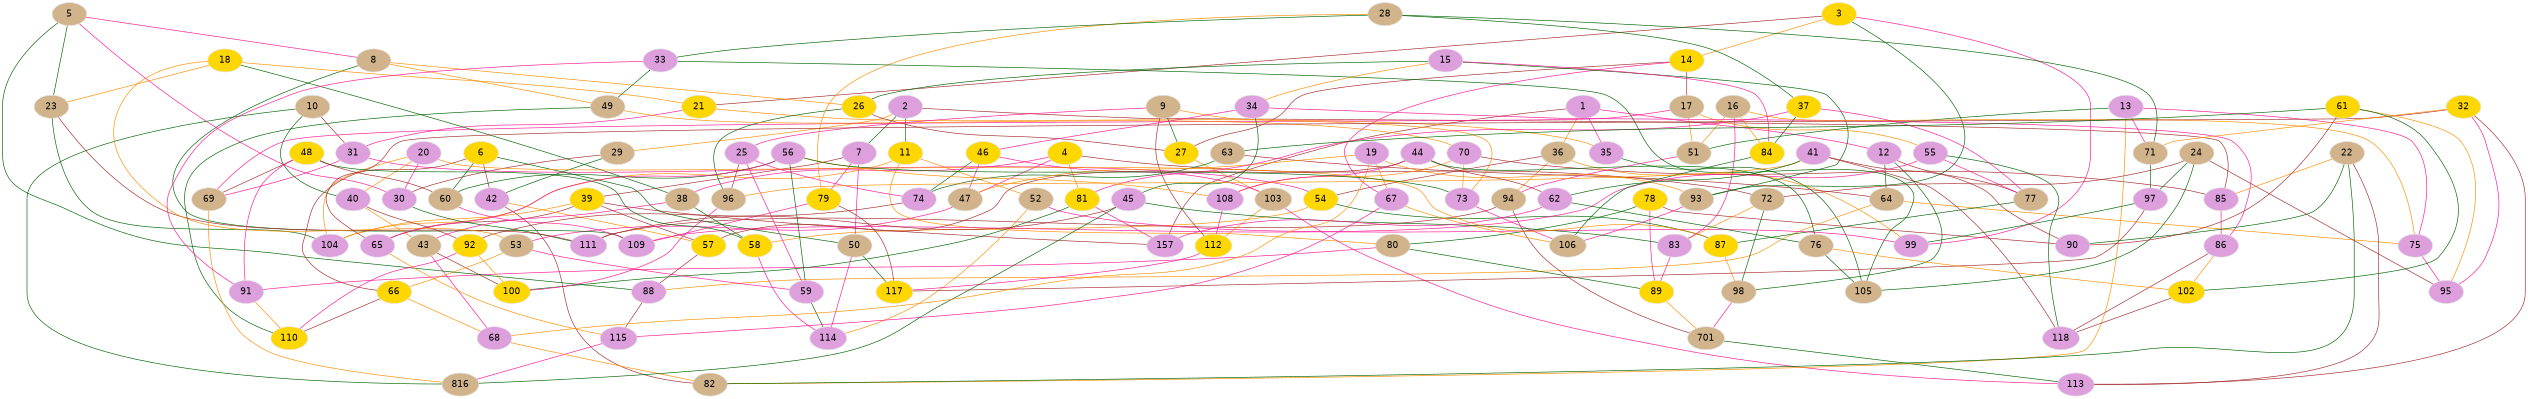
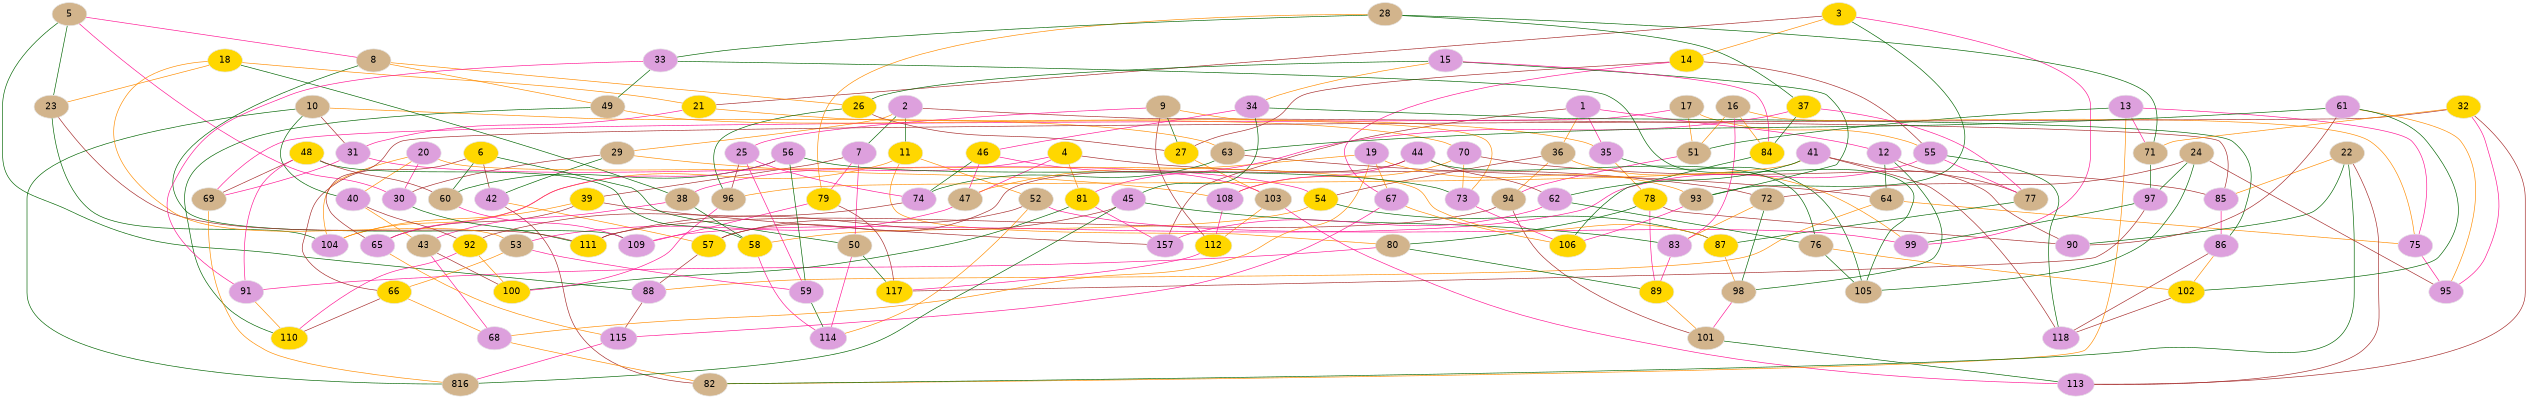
edge "14" -- "17": now "14" -- "55"
node "61": fillcolor gold -> plum
edge "10" -- "63": added
edge "34" -- "86": color deeppink -> darkgreen
edge "56" -- "108": now "29" -- "108"
edge "35" -- "78": added
edge "39" -- "57": now "52" -- "57"
node "111": fillcolor plum -> gold
node "106": fillcolor tan -> gold
node "701": label "701" -> "101"
